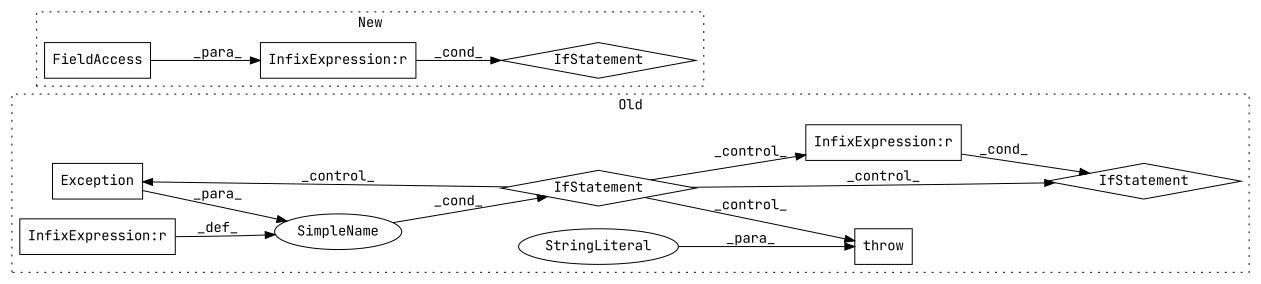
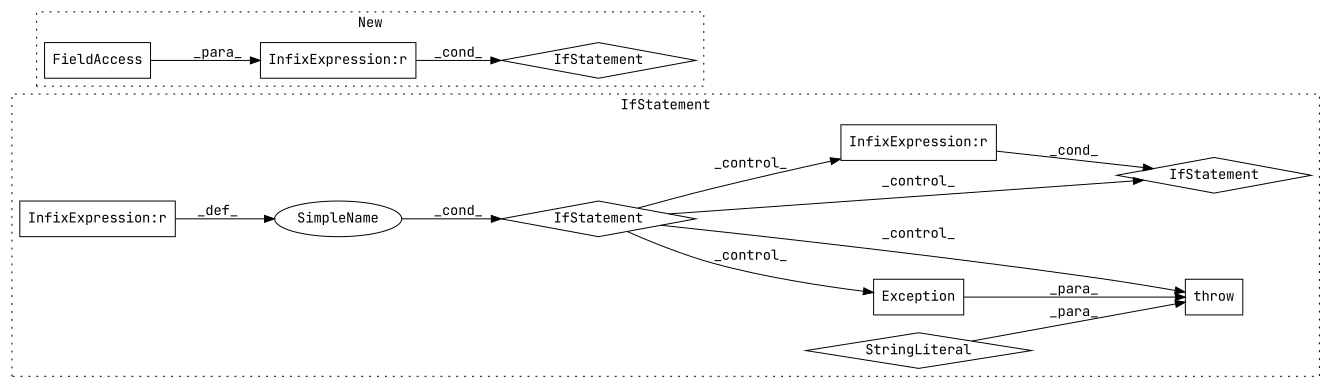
cluster "Old": label "Old" -> "IfStatement"
edge "Exception" -> "SimpleName": now "Exception" -> "throw"
node "StringLiteral": shape ellipse -> diamond
